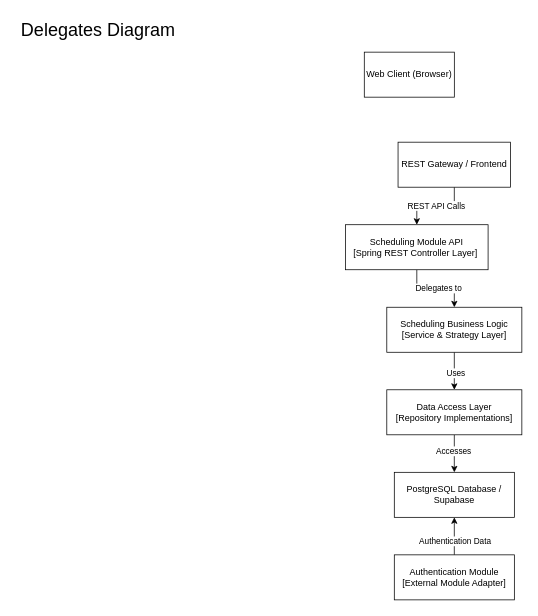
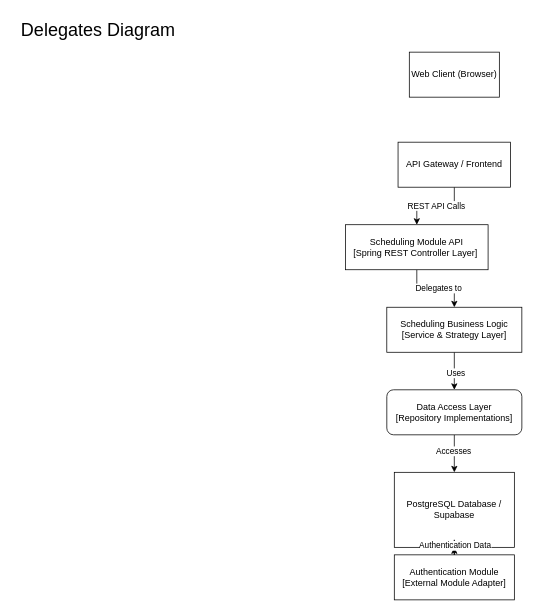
node "Web Client (Browser)": moved (409, 75) -> (454, 75)
node "REST Gateway / Frontend": label "REST Gateway / Frontend" -> "API Gateway / Frontend"
node "Data Access Layer [Repository Implementations]": shape rectangle -> rounded rectangle
node "PostgreSQL Database / Supabase": size 120x45 -> 120x75
